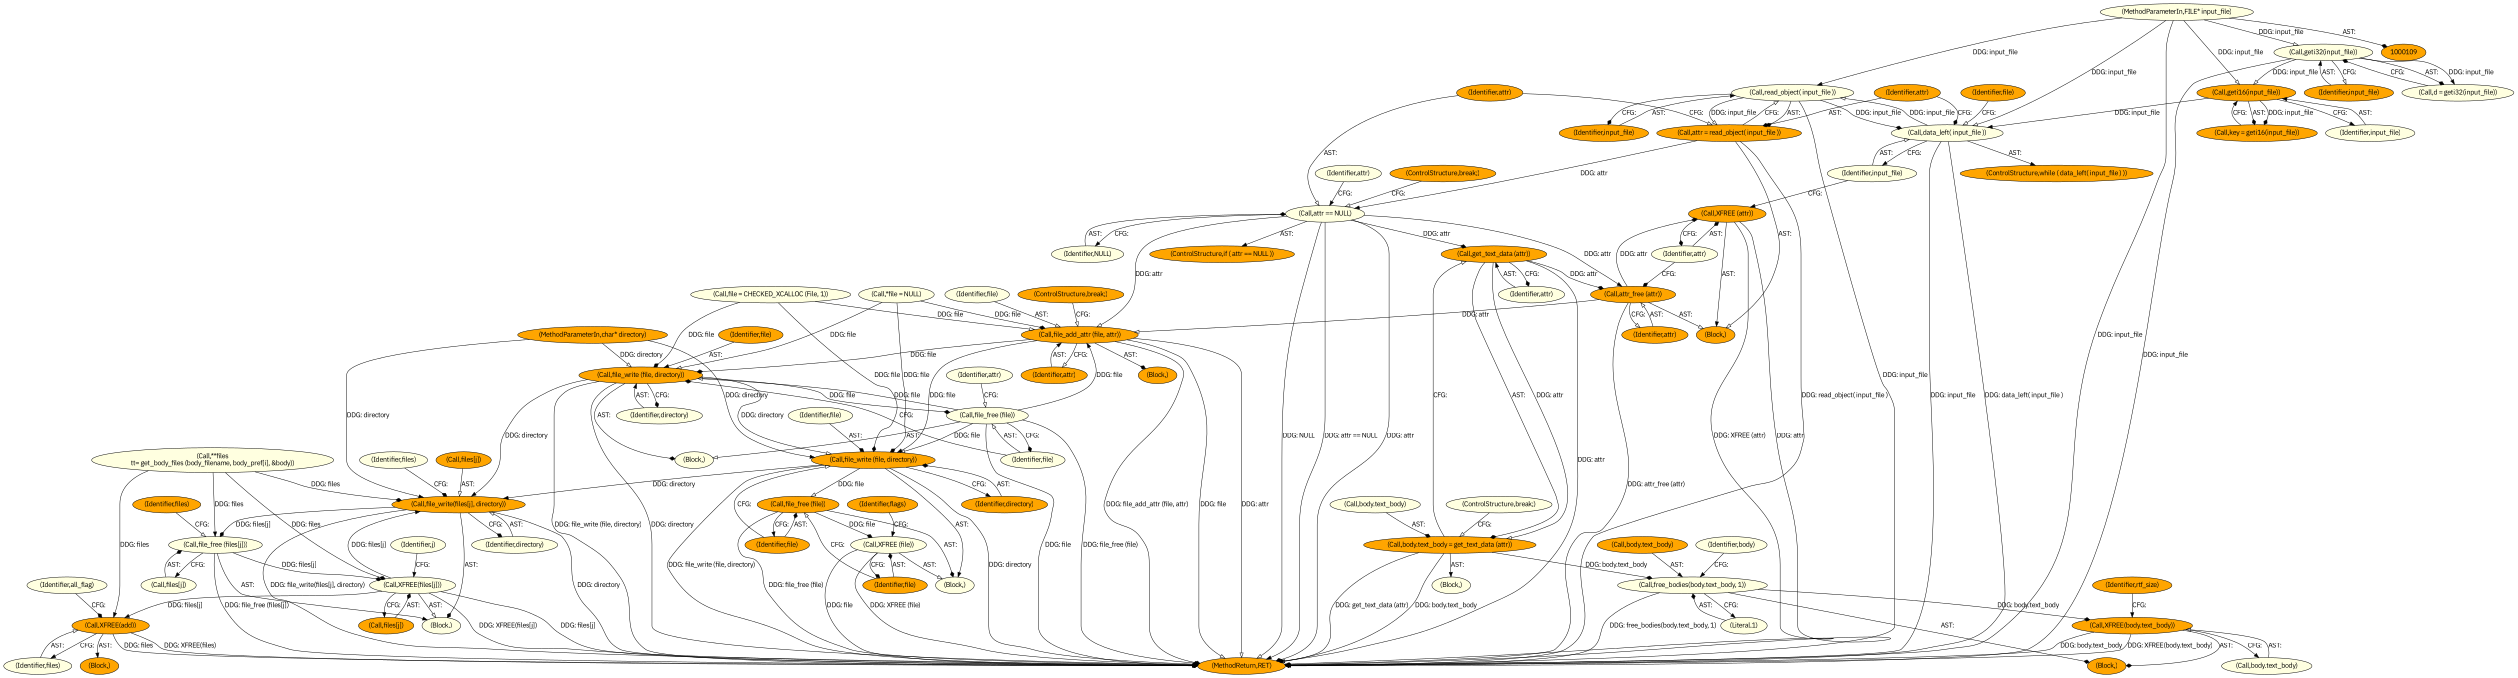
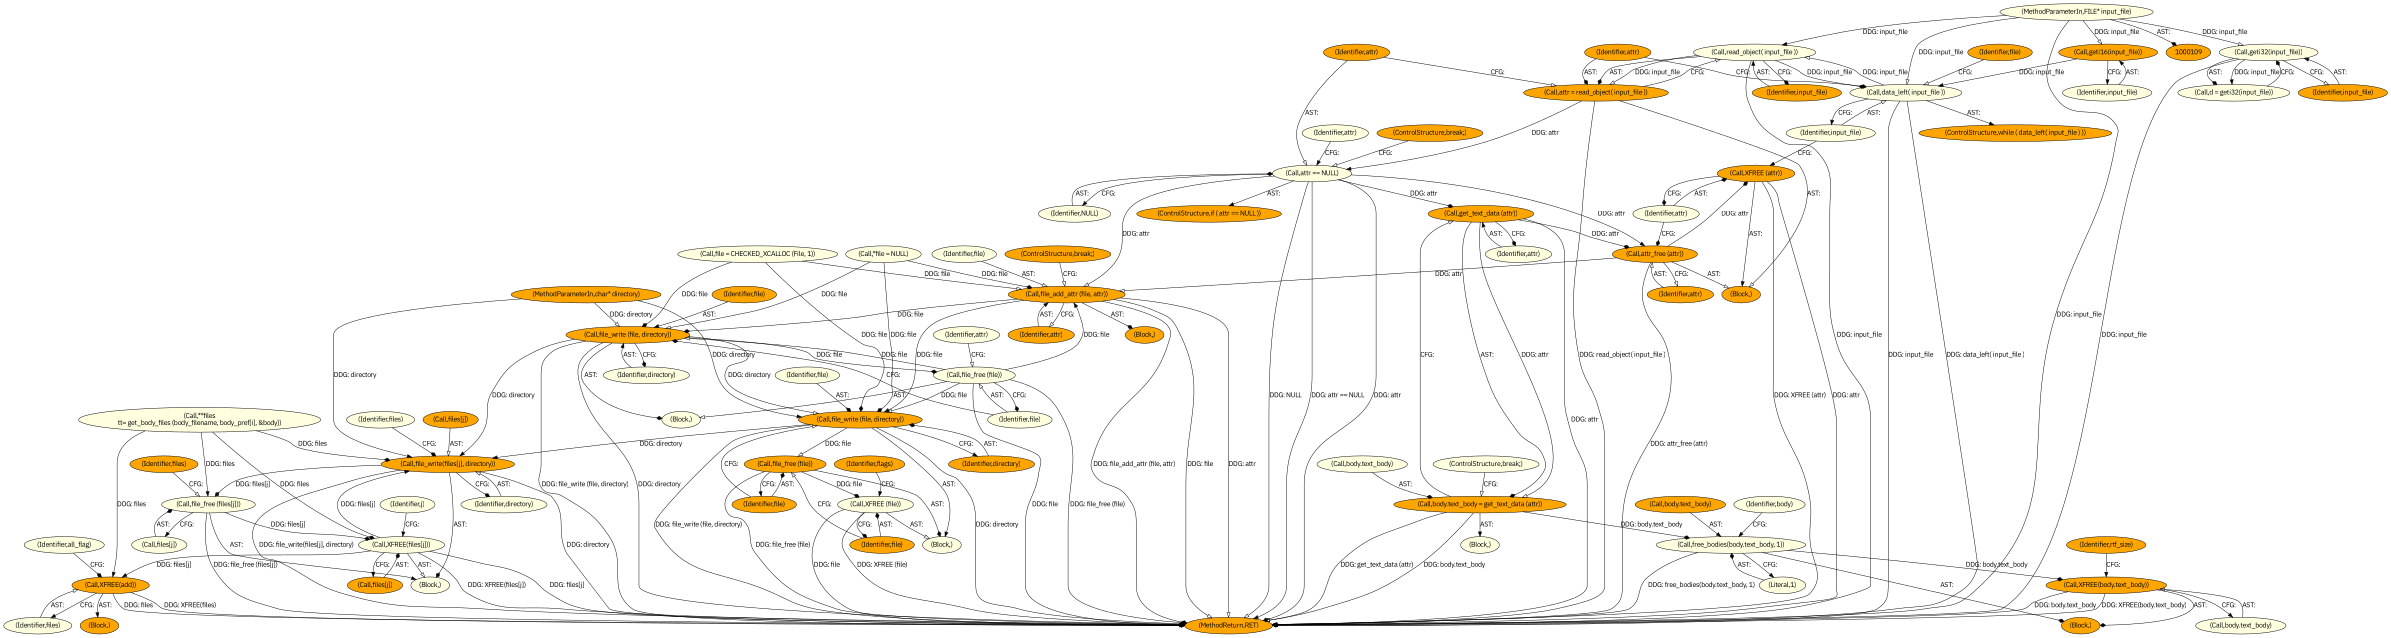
edge "(Call,geti32(input_file))" -> "(Call,geti16(input_file))": removed, label "DDG: input_file"
node "(Call,key = geti16(input_file))": removed
